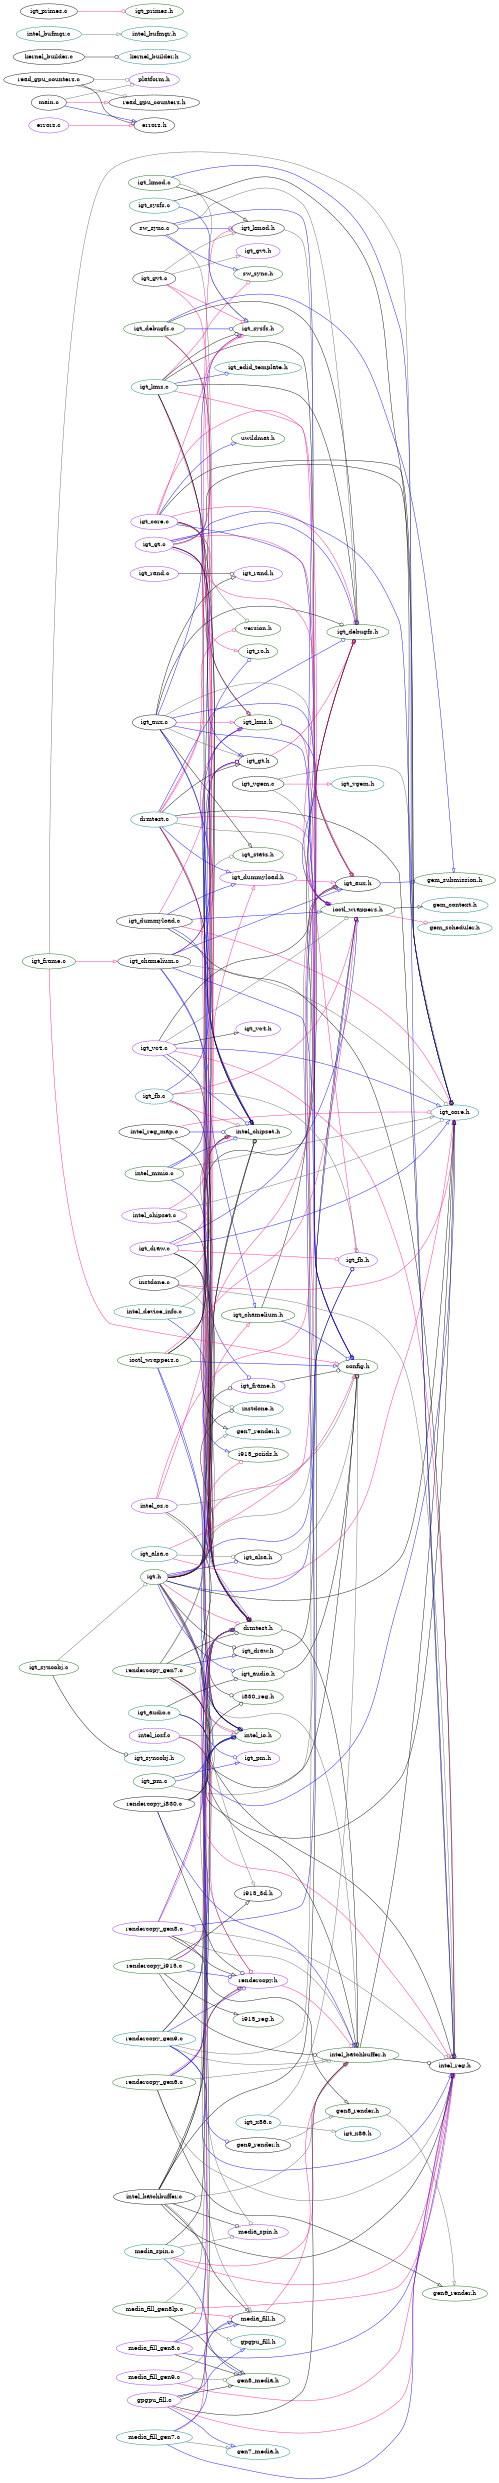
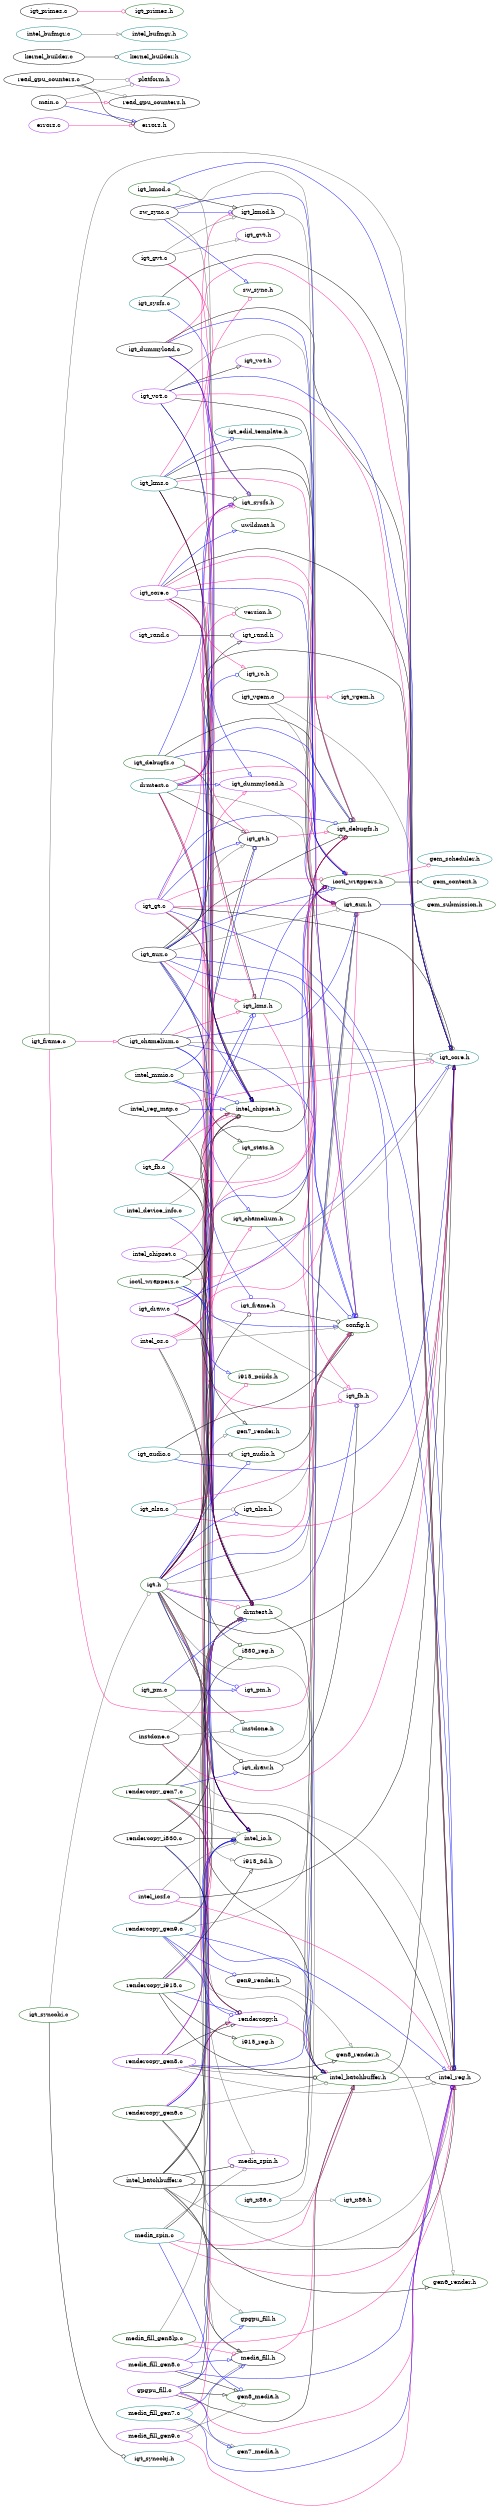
edge "igt_debugfs.c" -> "gem_submission.h": now "igt_debugfs.c" -> "igt_aux.h"
edge "intel_reg_map.c" -> "intel_chipset.h": arrowhead odot -> onormal
edge "igt_aux.c" -> "intel_reg.h": added
edge "media_fill_gen8lp.c" -> "gen8_media.h": removed
